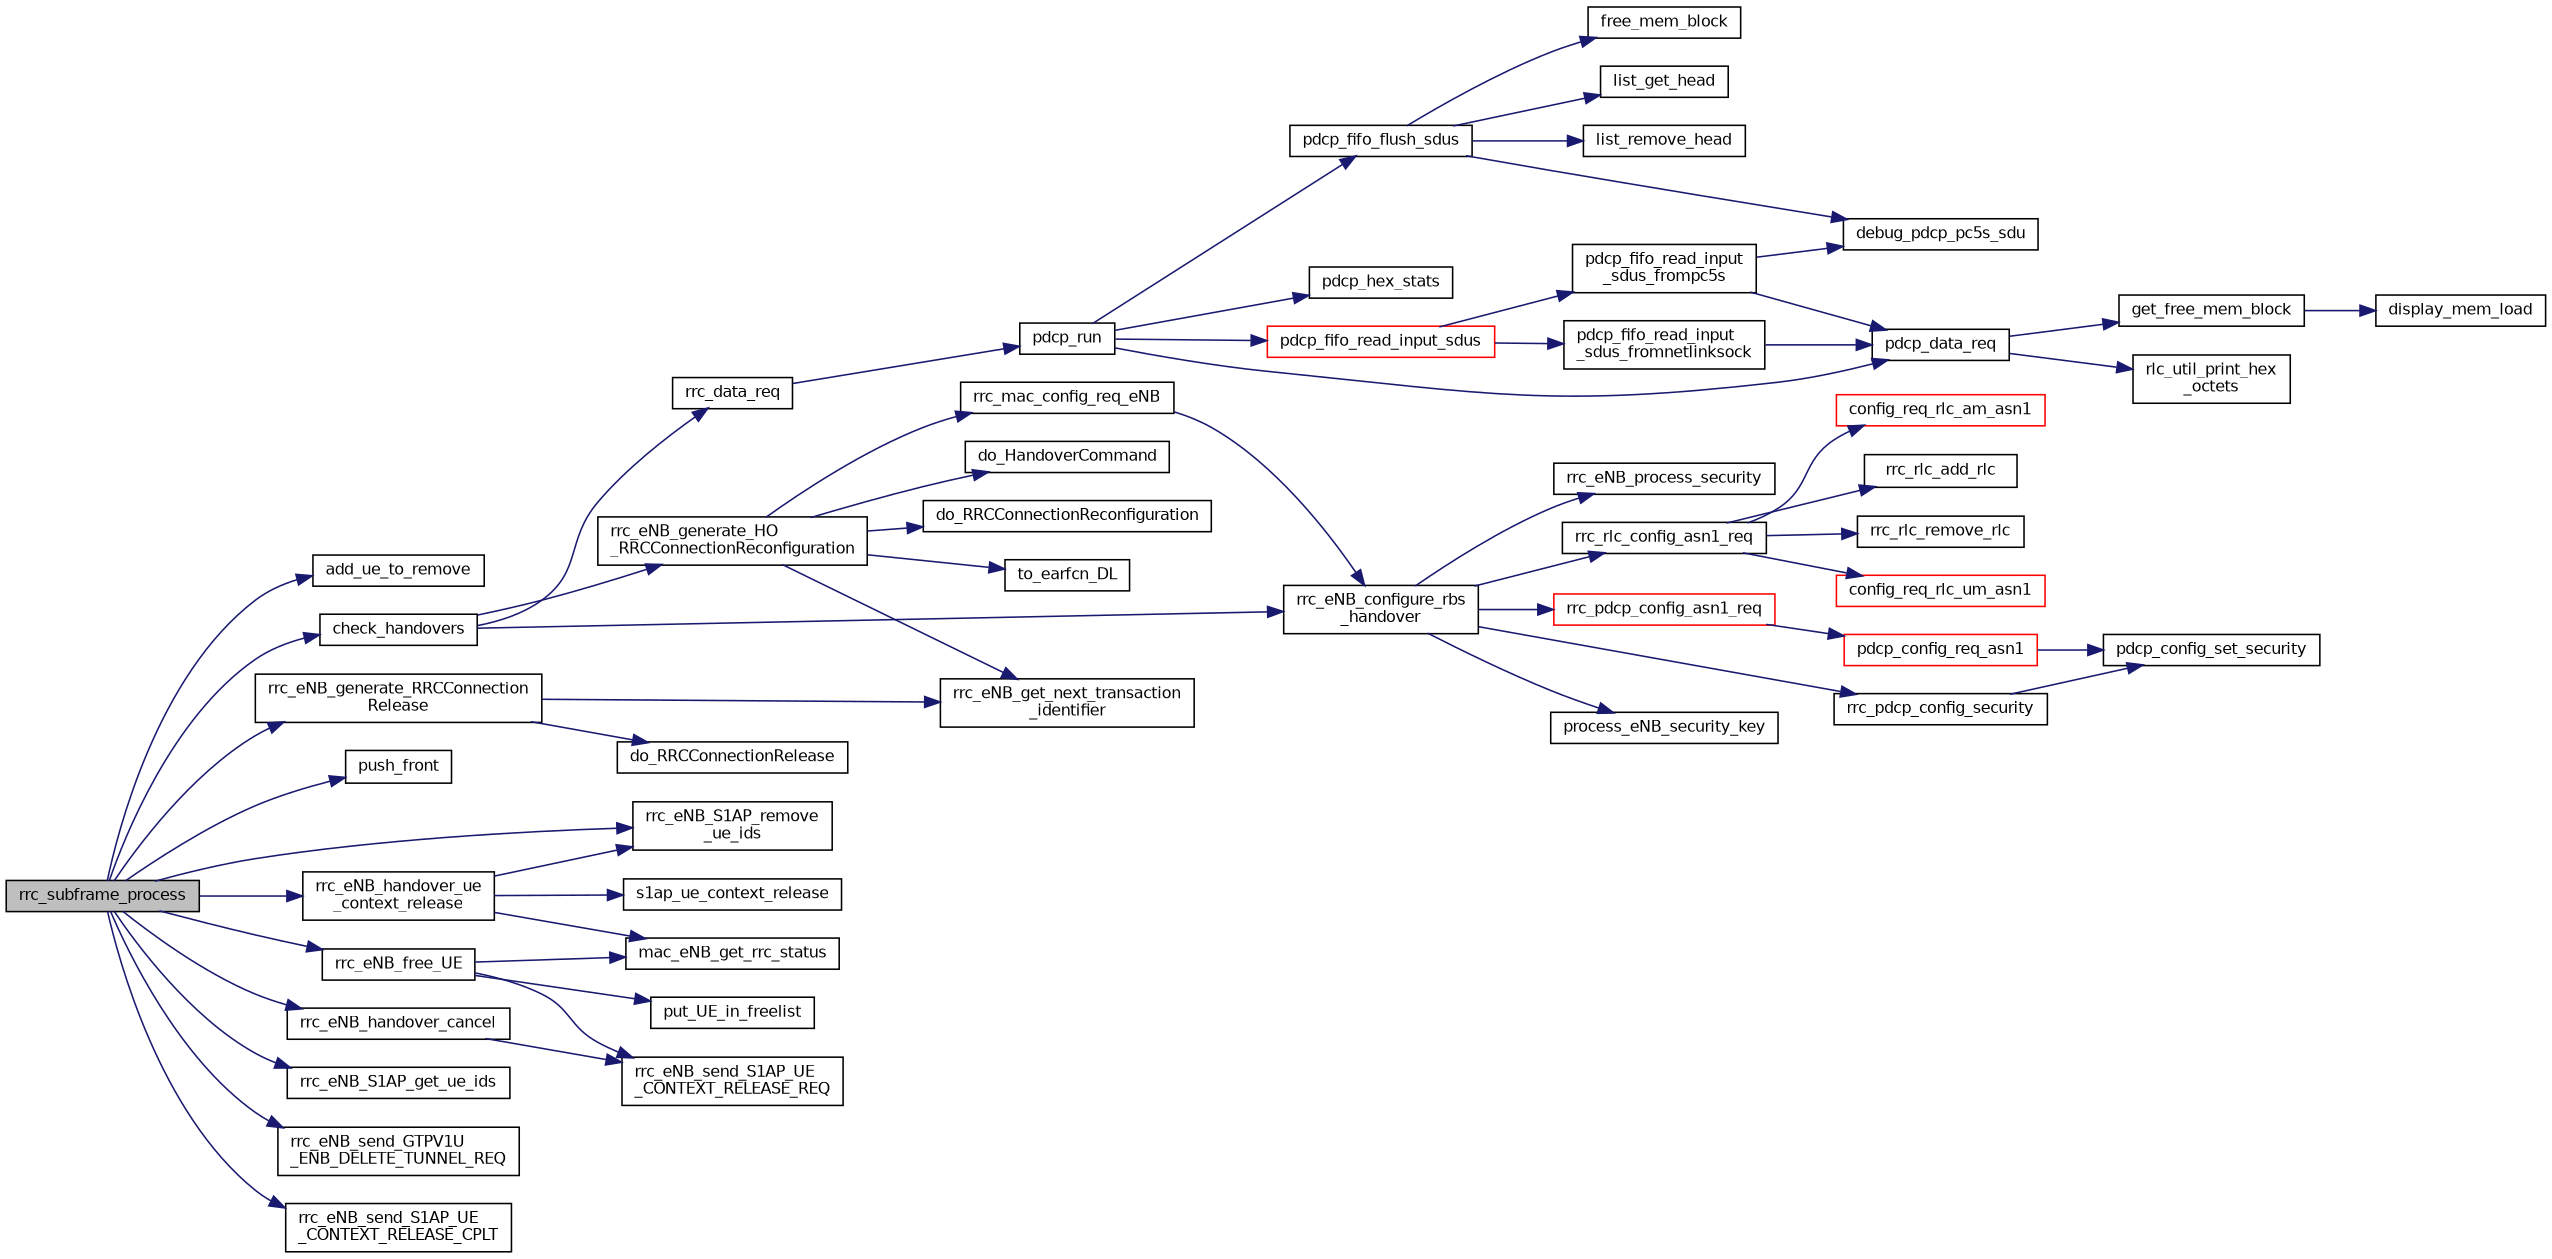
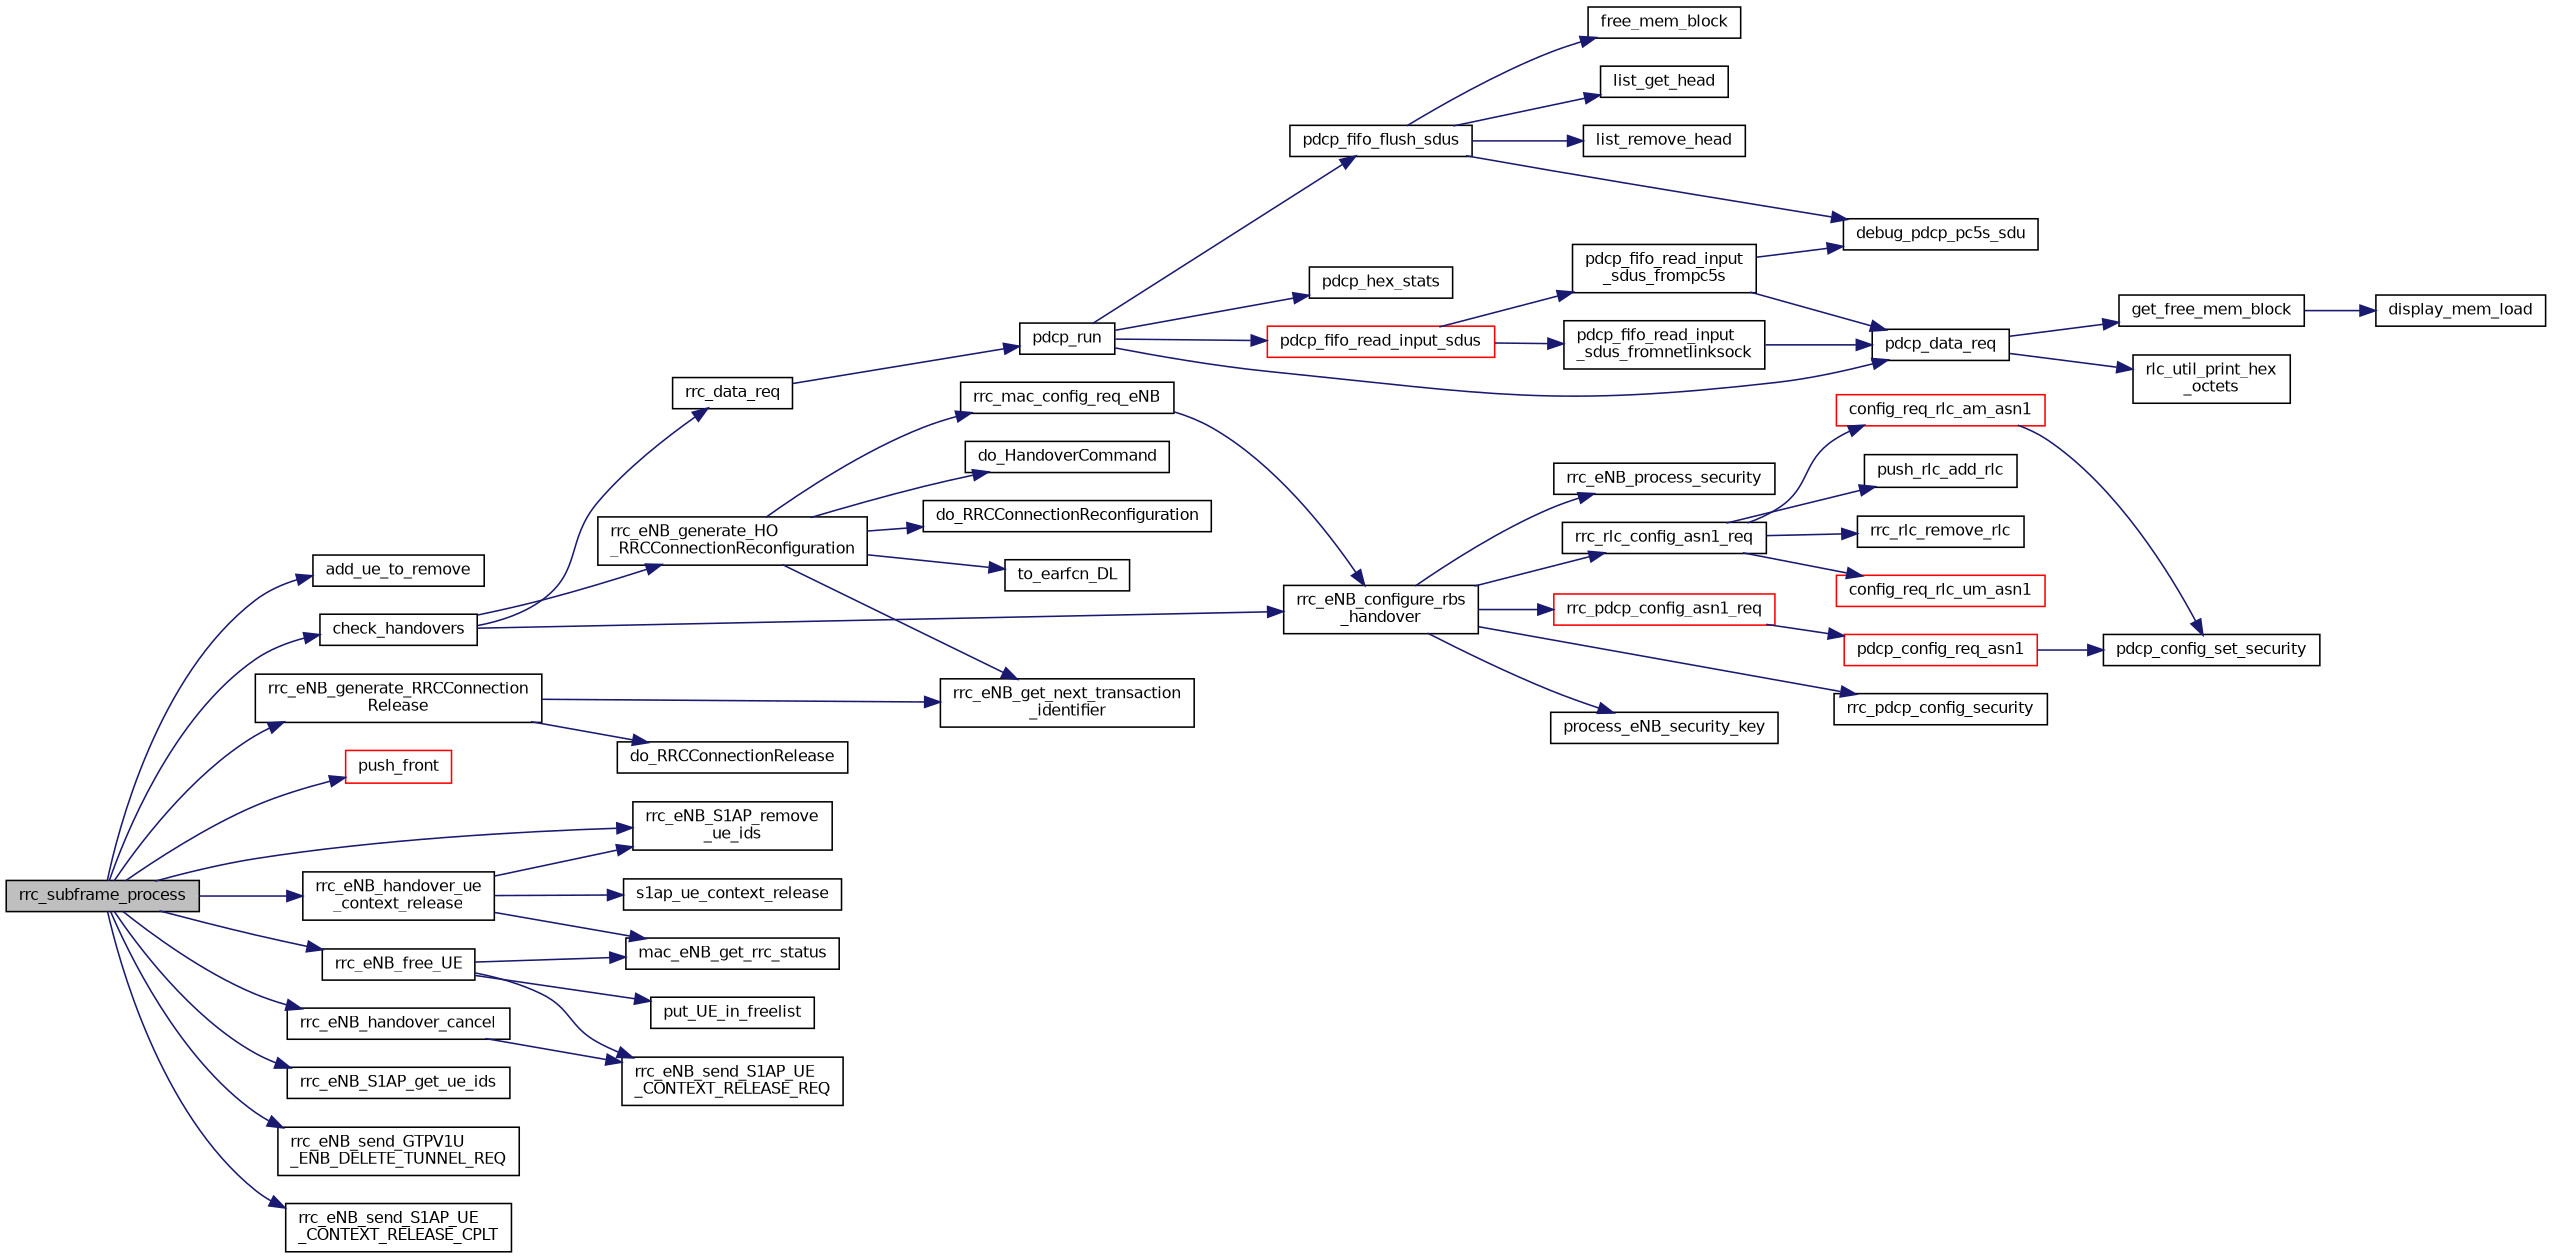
node "rrc_rlc_add_rlc": label "rrc_rlc_add_rlc" -> "push_rlc_add_rlc"
edge "rrc_pdcp_config_security" -> "pdcp_config_set_security": now "config_req_rlc_am_asn1" -> "pdcp_config_set_security"
node "push_front": color black -> red
